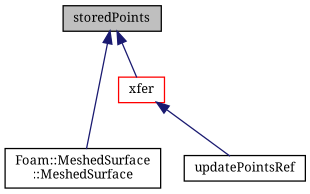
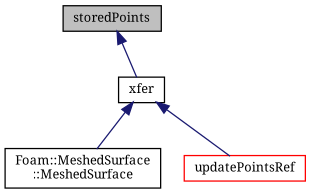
node "xfer": color red -> black
edge "Foam::MeshedSurface ::MeshedSurface" -> "storedPoints": now "Foam::MeshedSurface ::MeshedSurface" -> "xfer"
node "updatePointsRef": color black -> red
